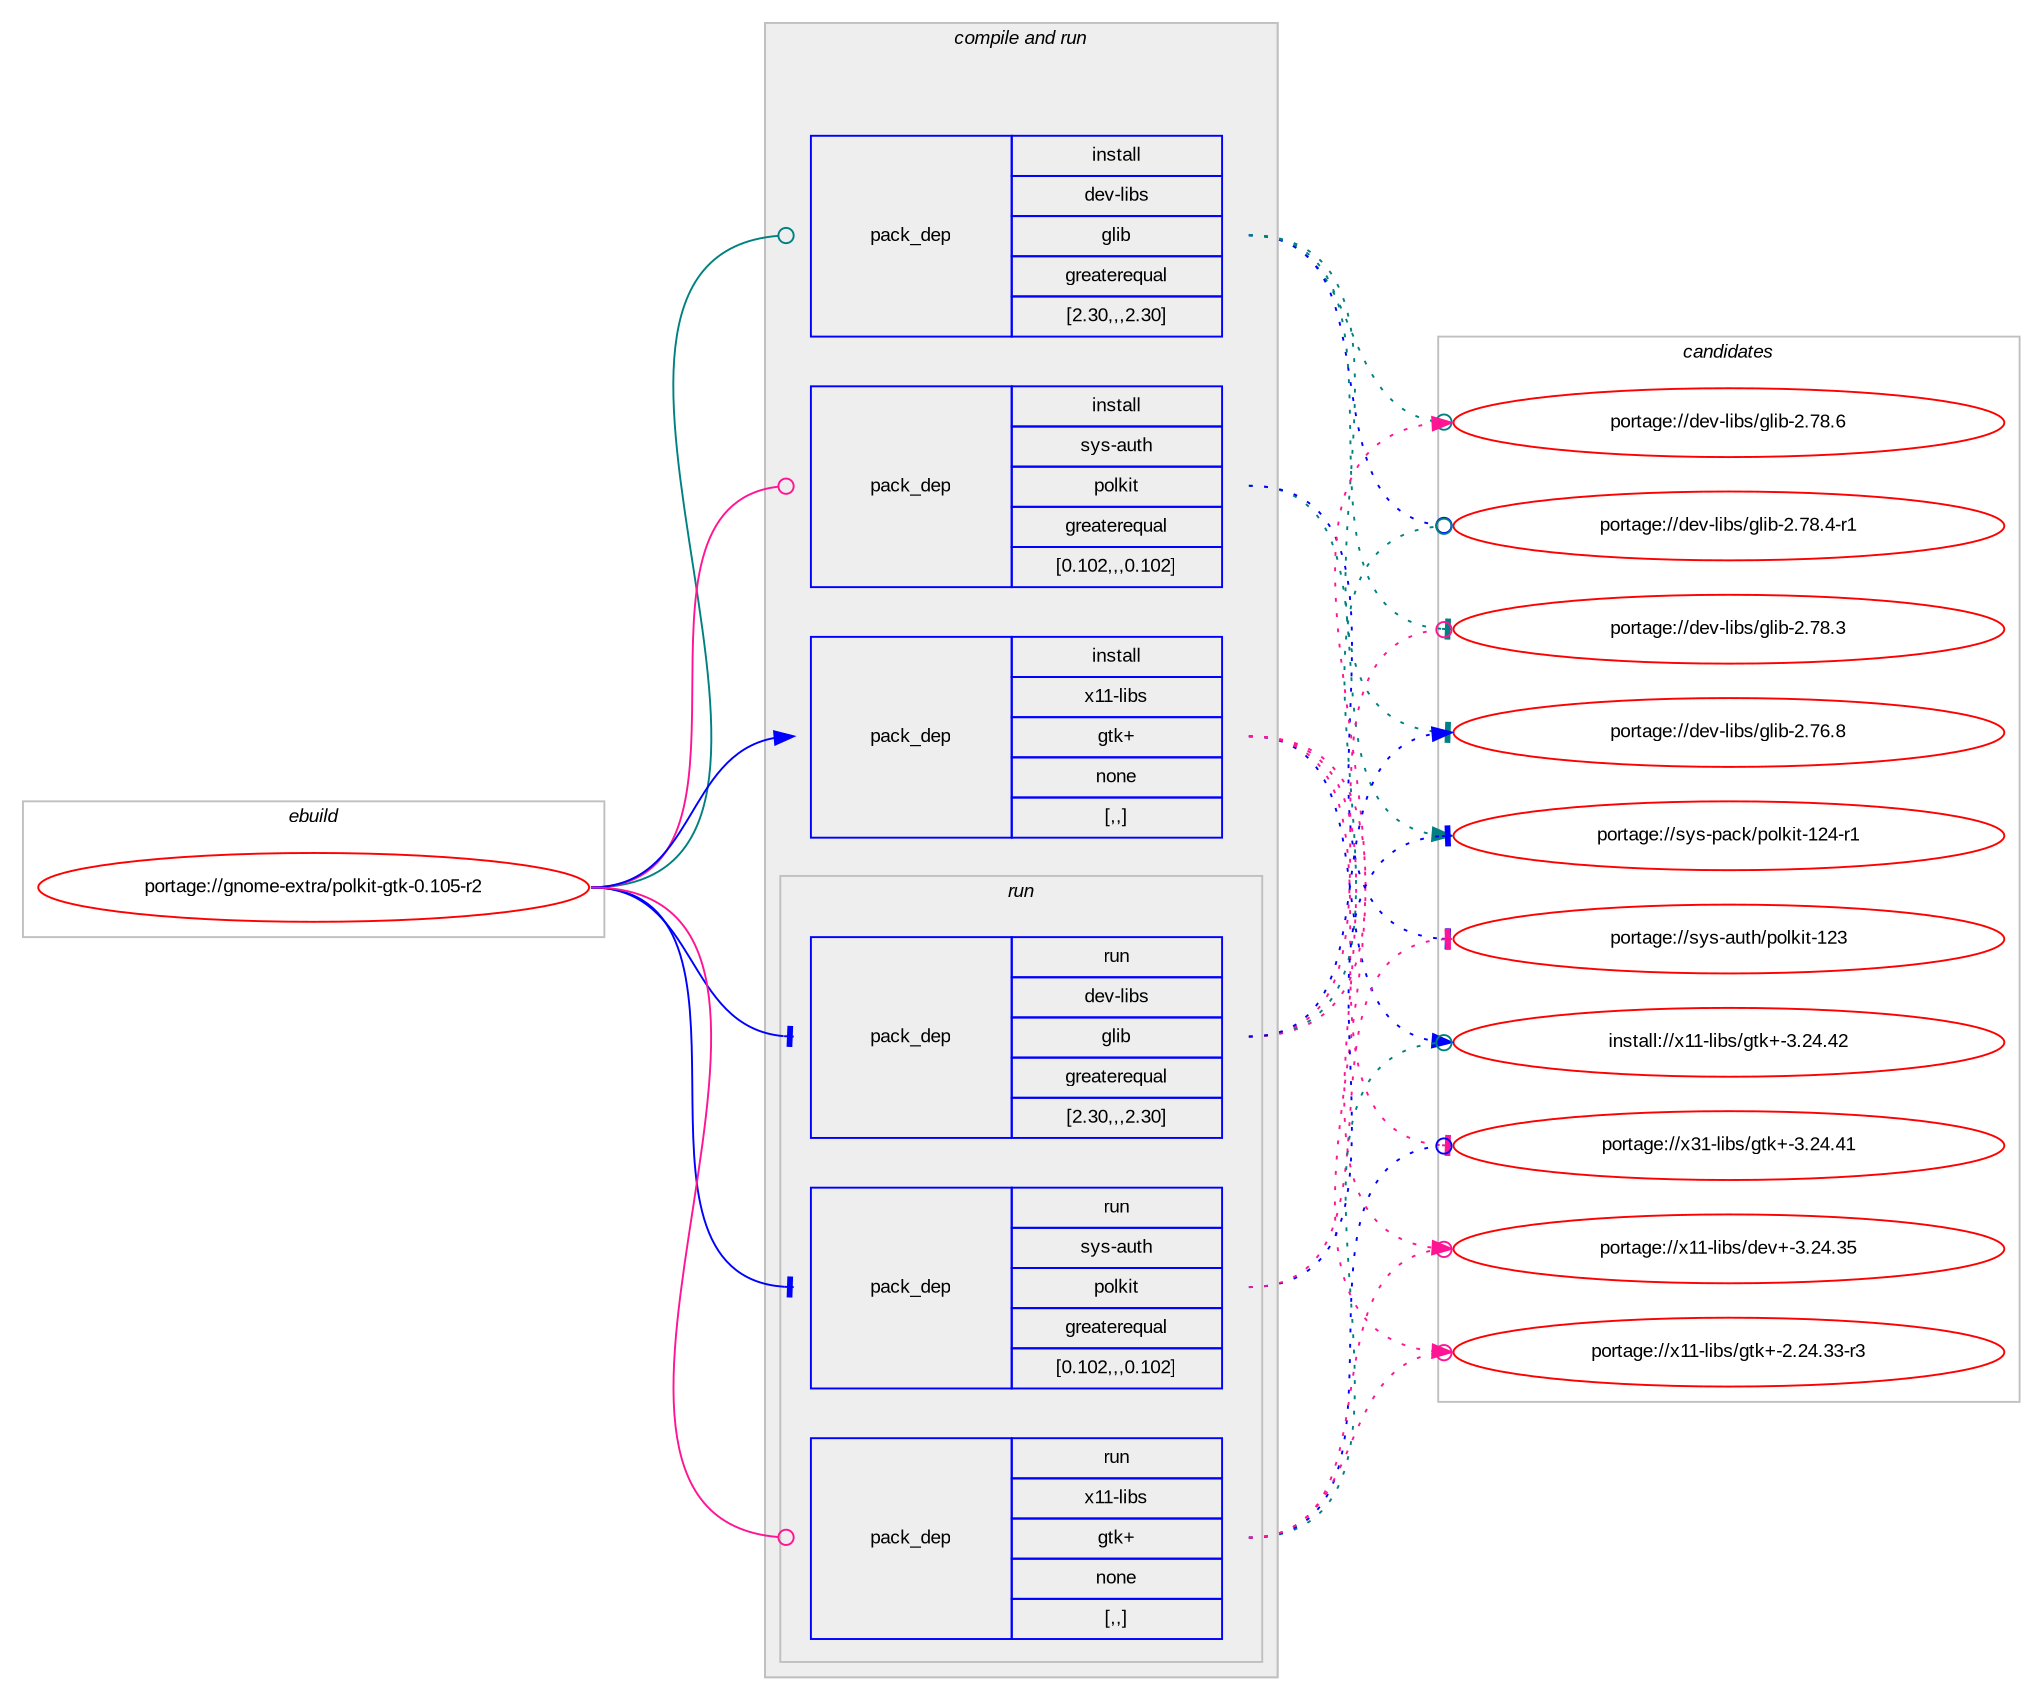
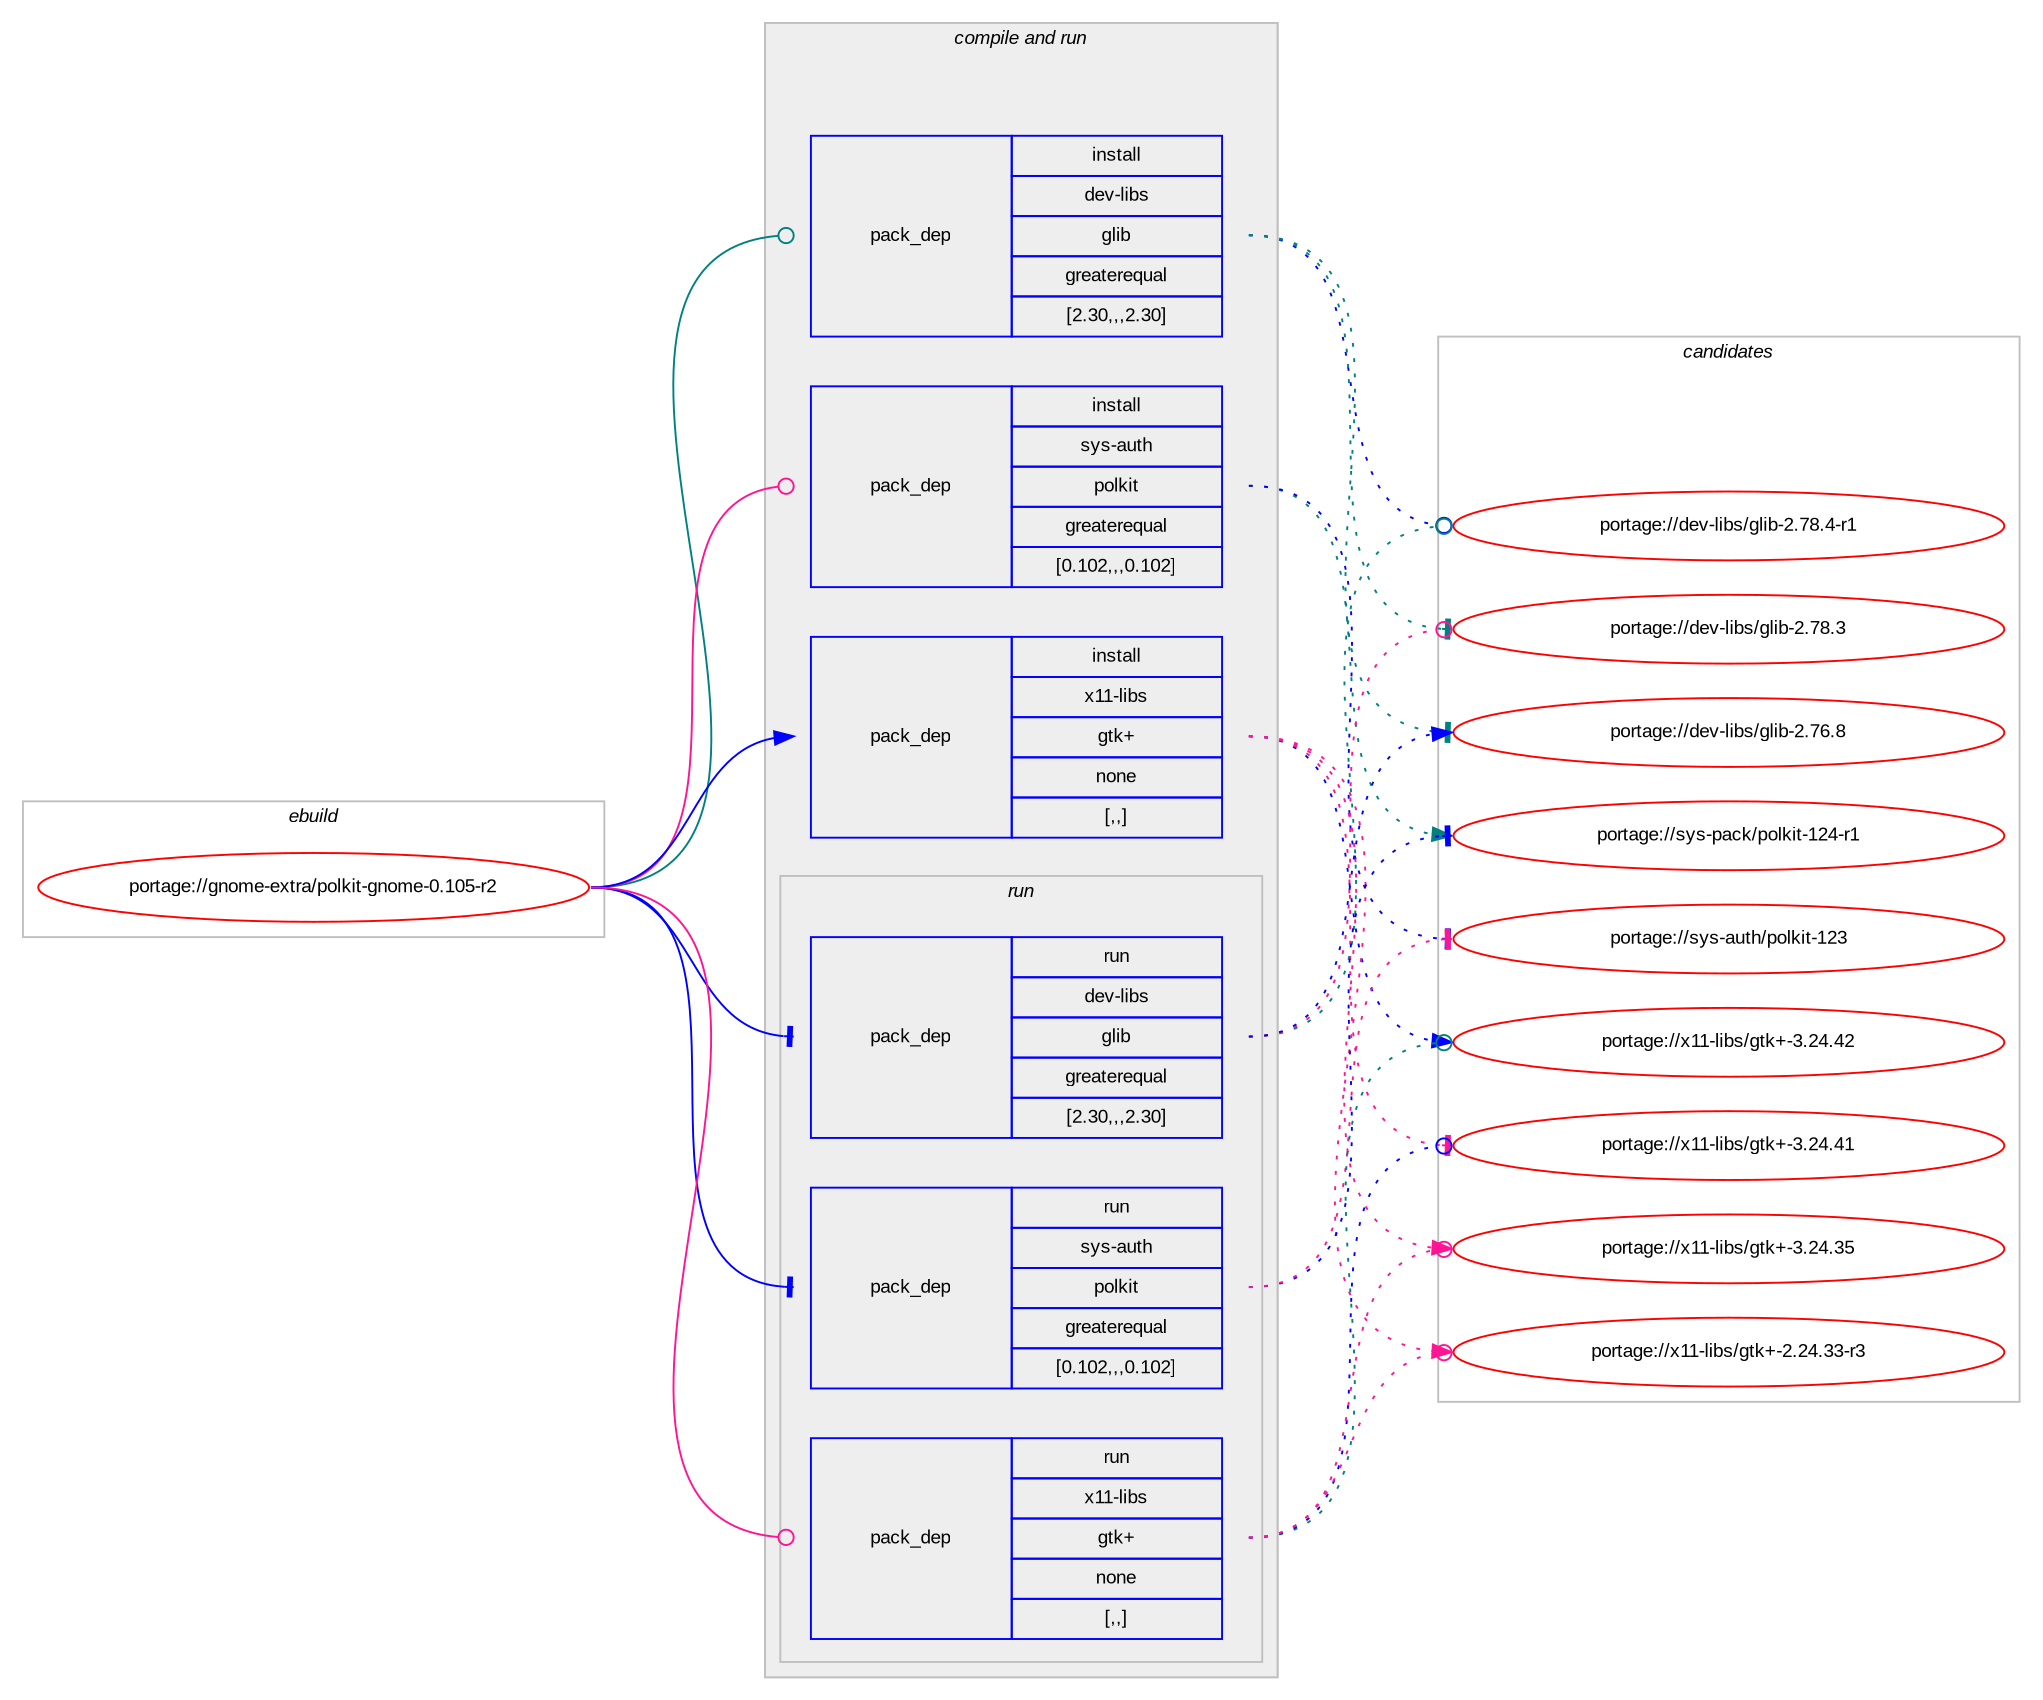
node "portage://dev-libs/glib-2.78.6": removed
node "portage://gnome-extra/polkit-gtk-0.105-r2": label "portage://gnome-extra/polkit-gtk-0.105-r2" -> "portage://gnome-extra/polkit-gnome-0.105-r2"
node "install://x11-libs/gtk+-3.24.42": label "install://x11-libs/gtk+-3.24.42" -> "portage://x11-libs/gtk+-3.24.42"
node "portage://x31-libs/gtk+-3.24.41": label "portage://x31-libs/gtk+-3.24.41" -> "portage://x11-libs/gtk+-3.24.41"
node "portage://x11-libs/dev+-3.24.35": label "portage://x11-libs/dev+-3.24.35" -> "portage://x11-libs/gtk+-3.24.35"
